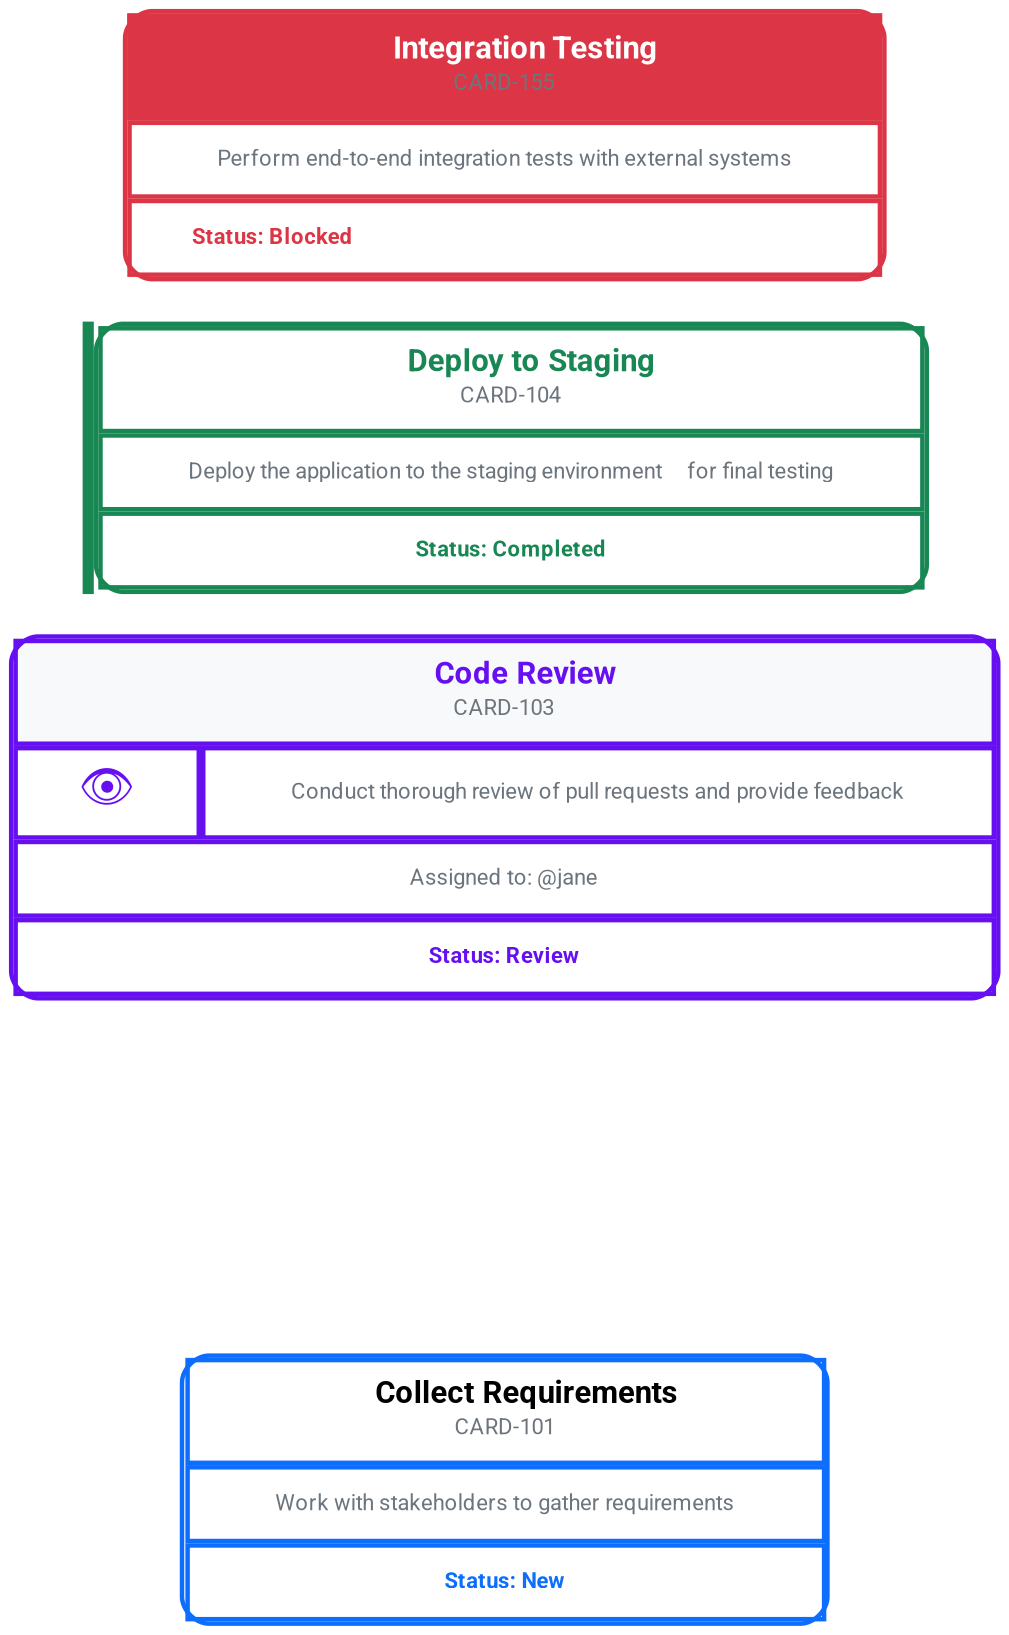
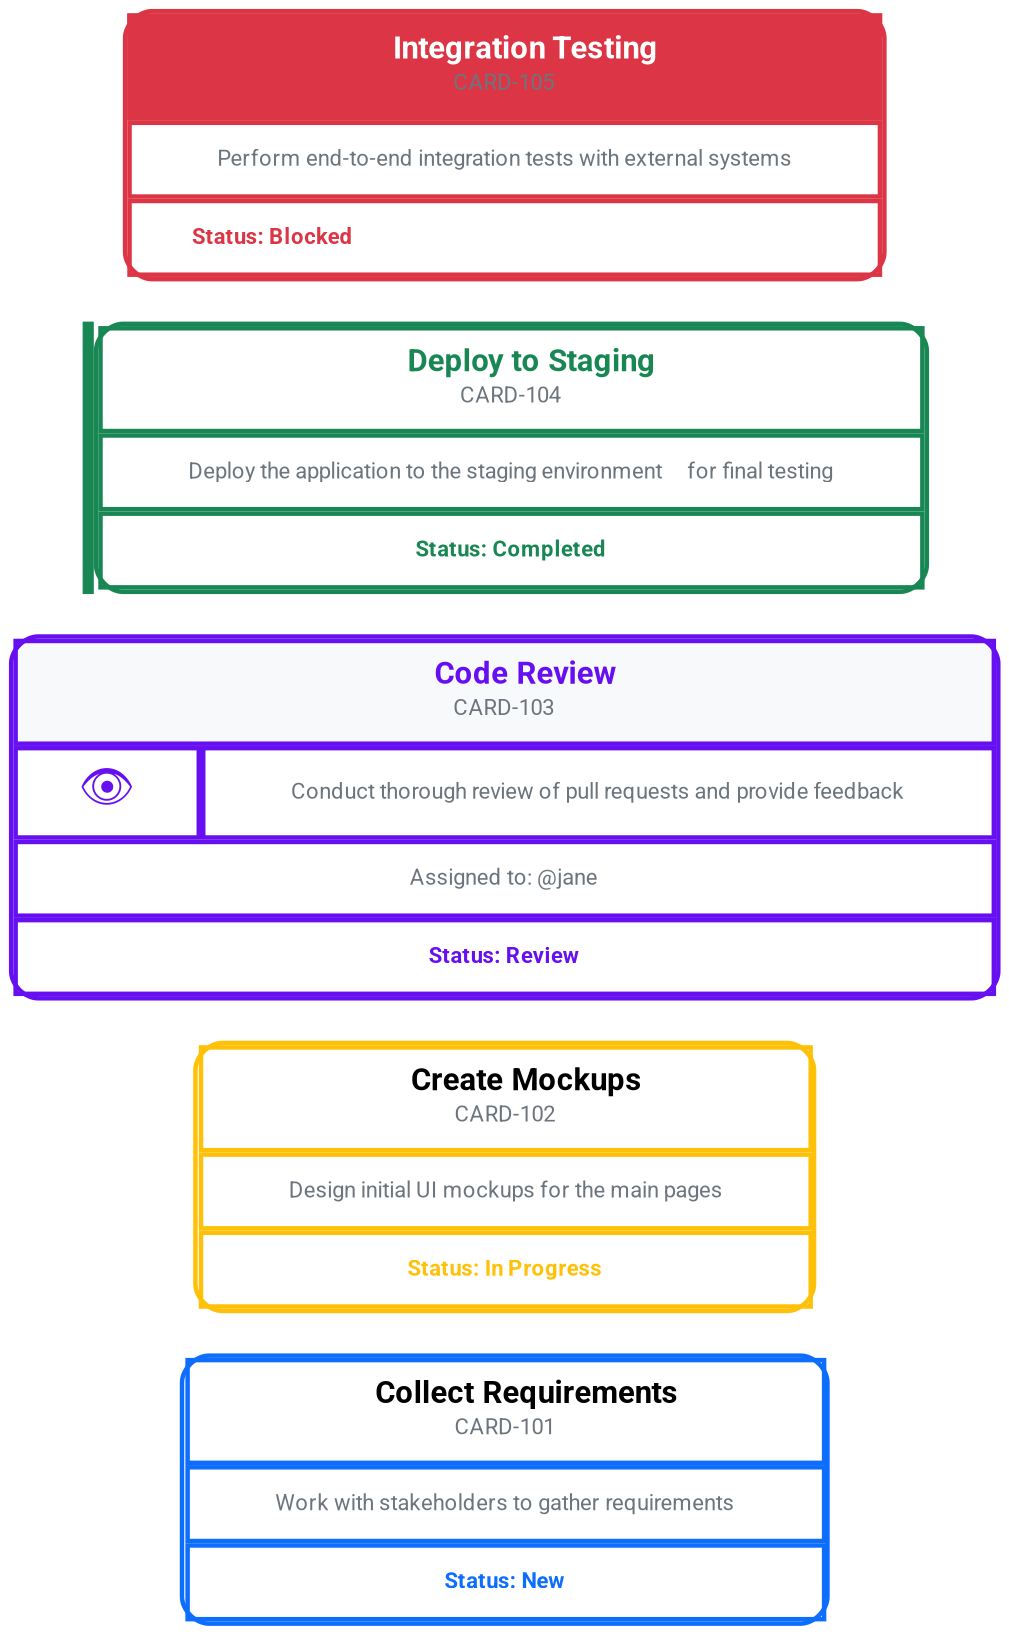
node "Integration Testing": text "CARD-155" -> "CARD-105"
node "Create Mockups": added
